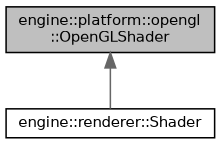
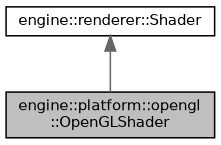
edge "engine::renderer::Shader" -> "engine::platform::opengl ::OpenGLShader": reversed
